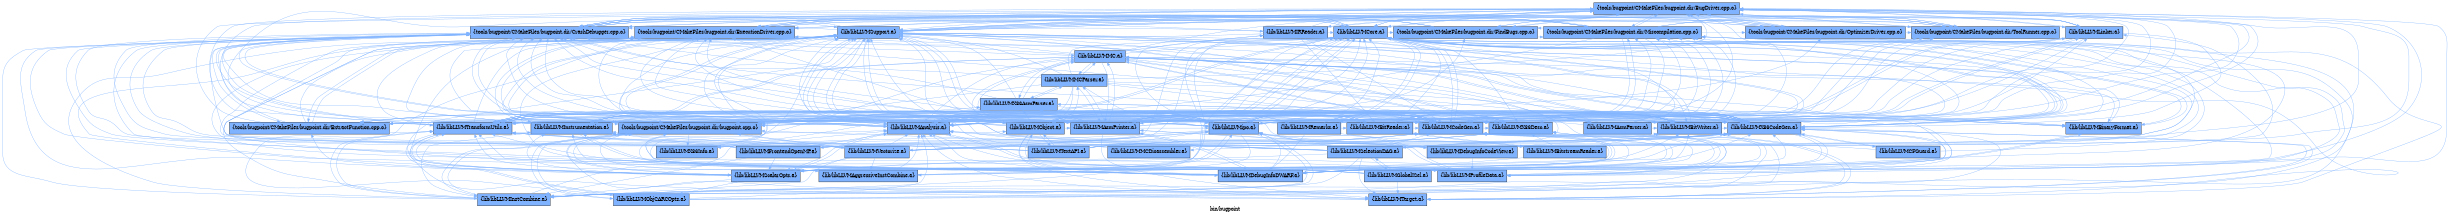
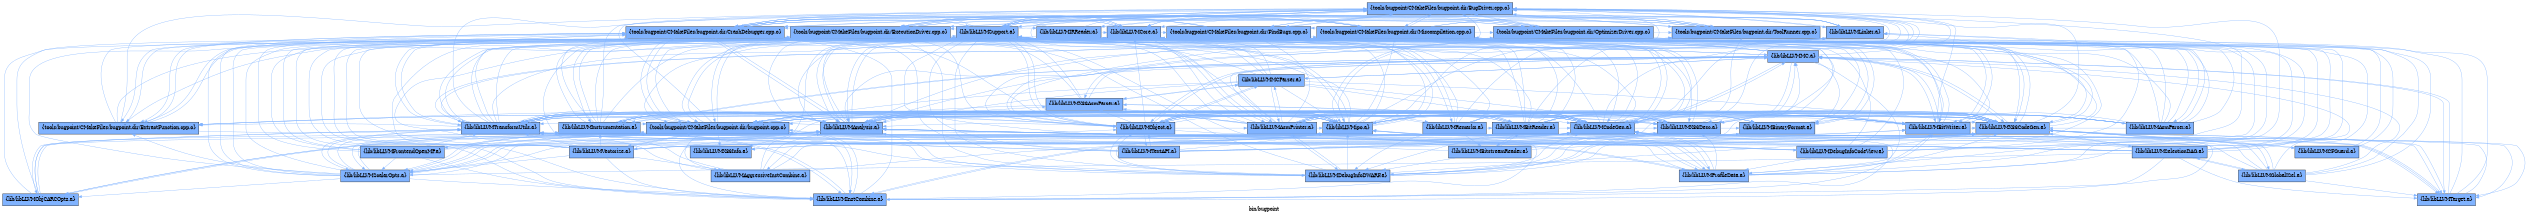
edge "{lib/libLLVMCore.a}" -> "{tools/bugpoint/CMakeFiles/bugpoint.dir/BugDriver.cpp.o}": removed
edge "{lib/libLLVMMC.a}" -> "{lib/libLLVMTarget.a}": added
edge "{lib/libLLVMIRReader.a}" -> "{lib/libLLVMBitReader.a}": removed
edge "{lib/libLLVMX86AsmParser.a}" -> "{lib/libLLVMCodeGen.a}": now "{tools/bugpoint/CMakeFiles/bugpoint.dir/bugpoint.cpp.o}" -> "{lib/libLLVMCodeGen.a}"
edge "{lib/libLLVMDebugInfoDWARF.a}" -> "{tools/bugpoint/CMakeFiles/bugpoint.dir/BugDriver.cpp.o}": removed
node "{lib/libLLVMMCDisassembler.a}": removed
edge "{lib/libLLVMDebugInfoDWARF.a}" -> "{lib/libLLVMBitWriter.a}": removed
